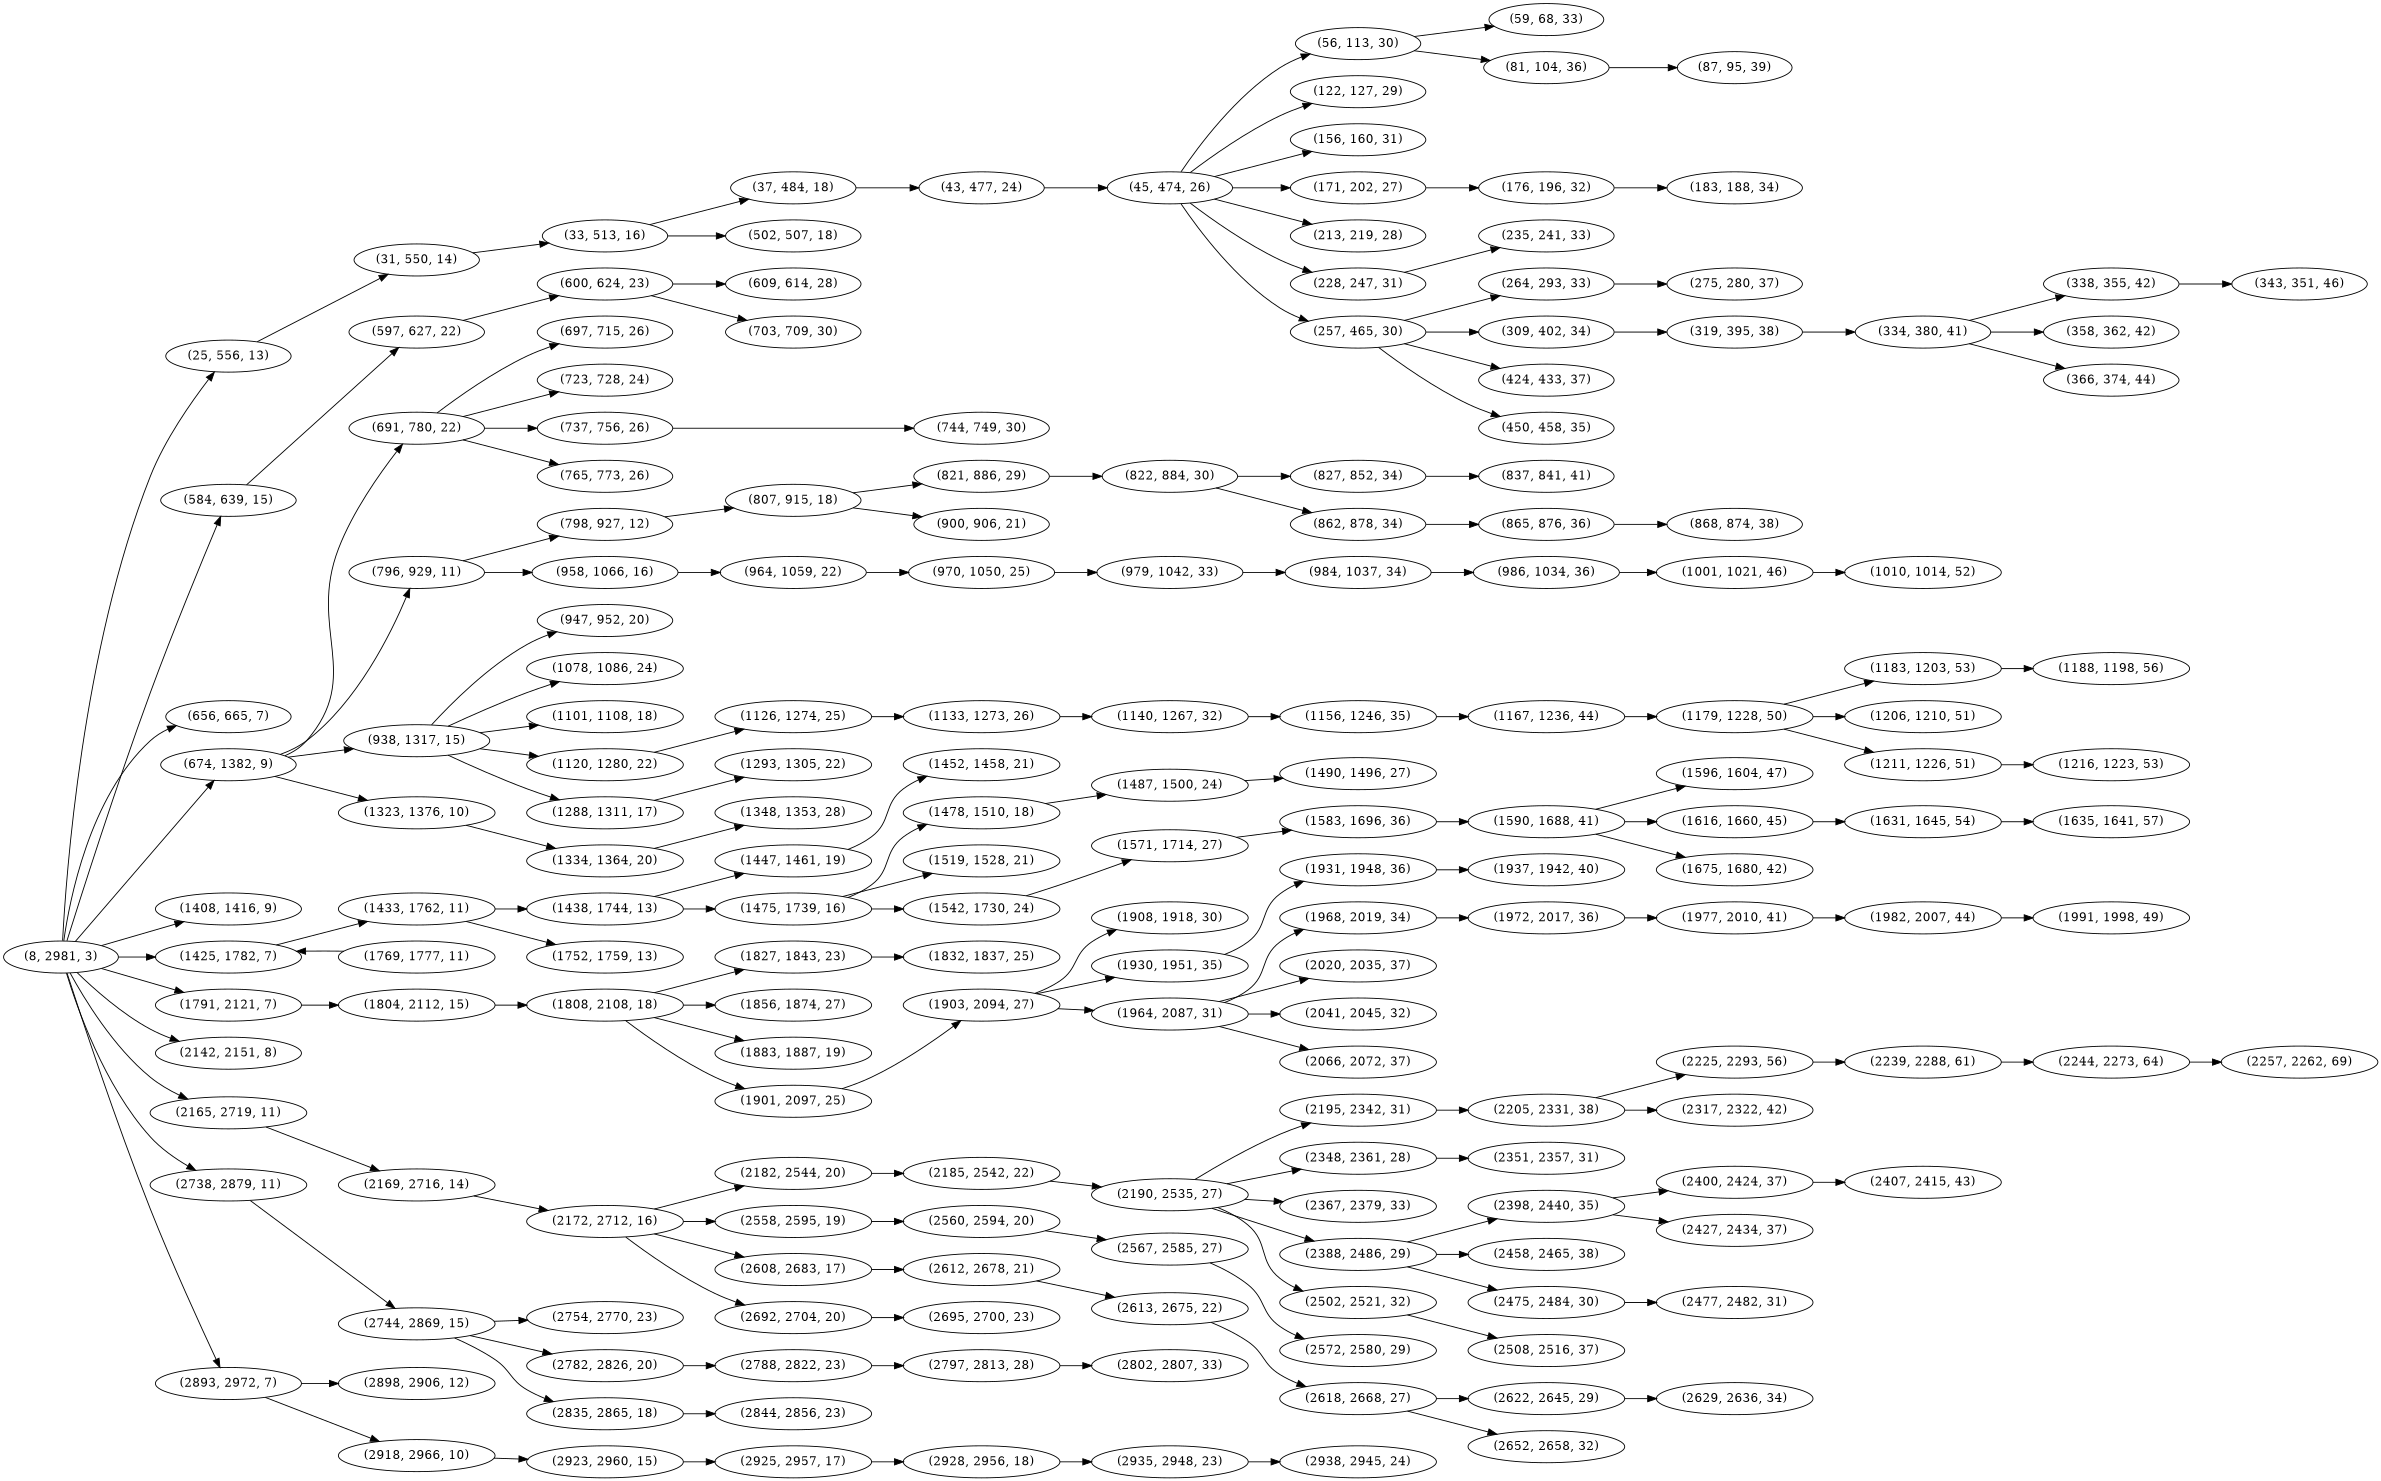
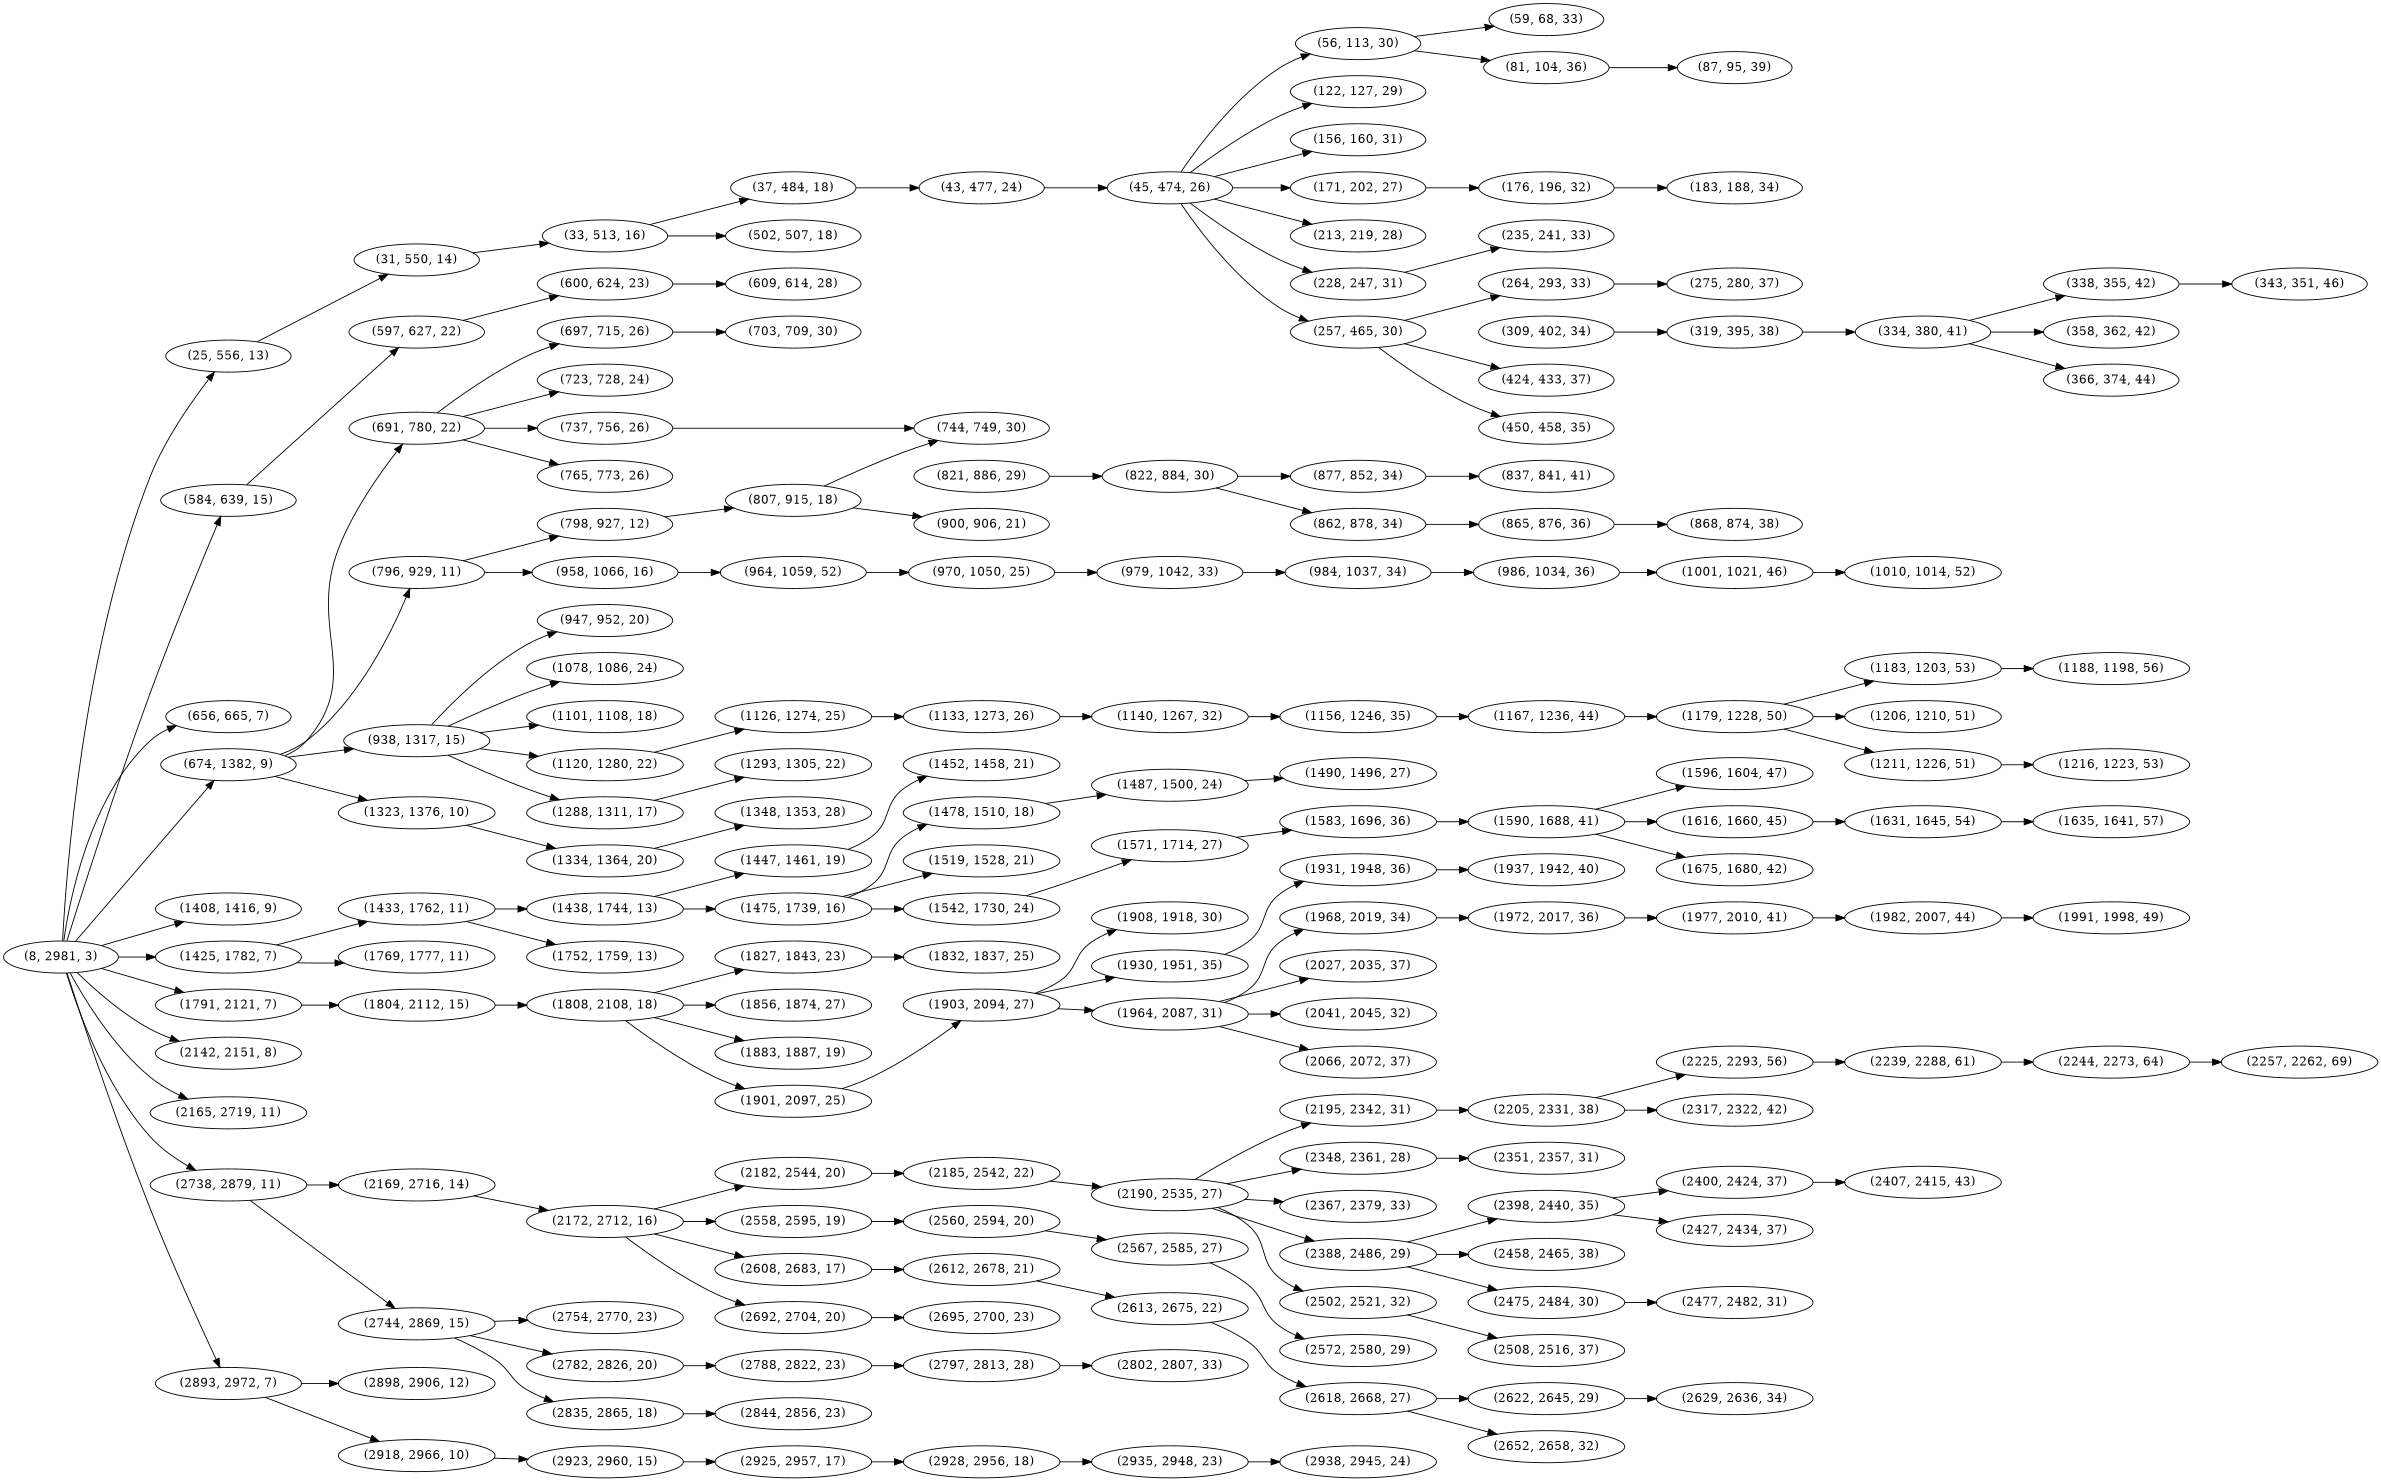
edge "(600, 624, 23)" -> "(703, 709, 30)": now "(697, 715, 26)" -> "(703, 709, 30)"
edge "(257, 465, 30)" -> "(309, 402, 34)": removed
node "(827, 852, 34)": label "(827, 852, 34)" -> "(877, 852, 34)"
edge "(807, 915, 18)" -> "(821, 886, 29)": now "(807, 915, 18)" -> "(744, 749, 30)"
node "(964, 1059, 22)": label "(964, 1059, 22)" -> "(964, 1059, 52)"
edge "(1769, 1777, 11)" -> "(1425, 1782, 7)": reversed
node "(2020, 2035, 37)": label "(2020, 2035, 37)" -> "(2027, 2035, 37)"
edge "(2165, 2719, 11)" -> "(2169, 2716, 14)": now "(2738, 2879, 11)" -> "(2169, 2716, 14)"
